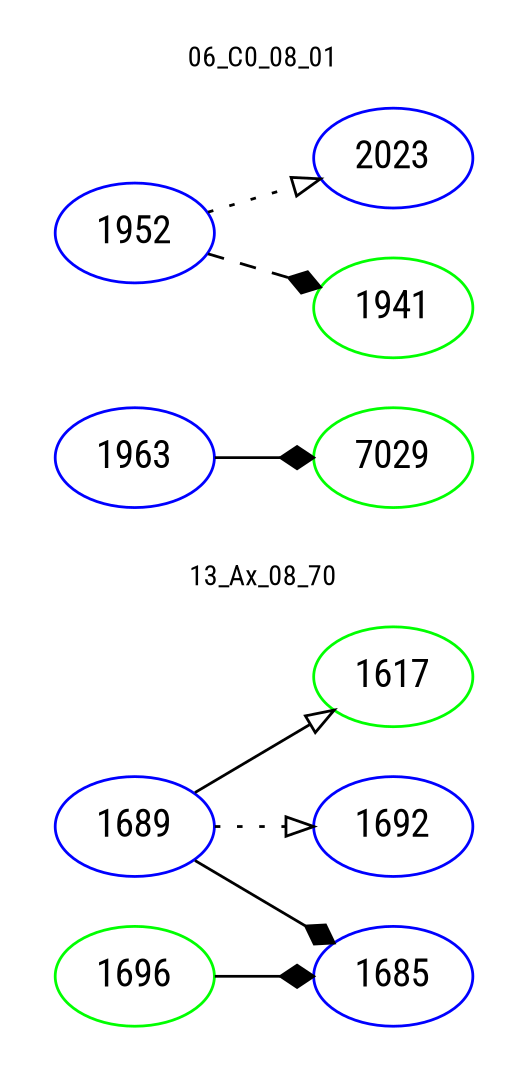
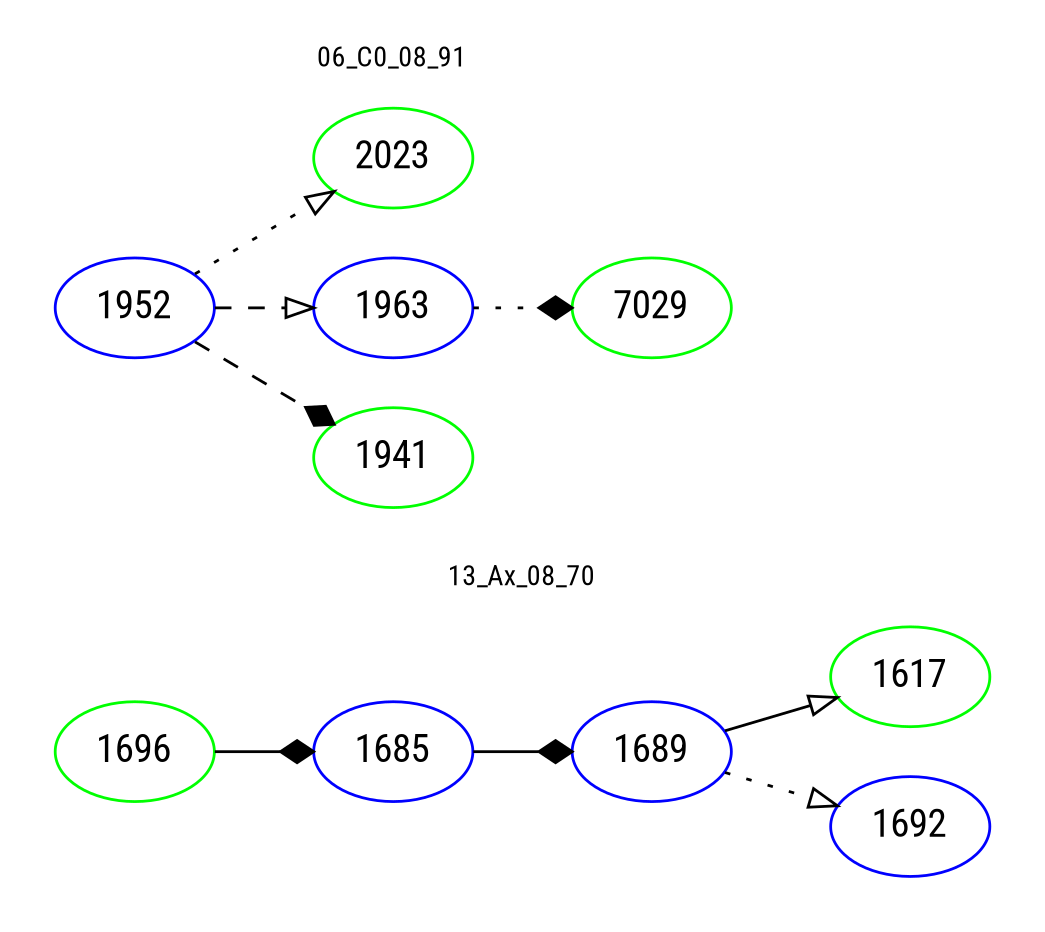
cluster "06_C0_08_01": label "06_C0_08_01" -> "06_C0_08_91"
node "2023": color blue -> green
edge "1952" -> "1963": added
edge "1963" -> "7029": style solid -> dotted
edge "1689" -> "1685": reversed
